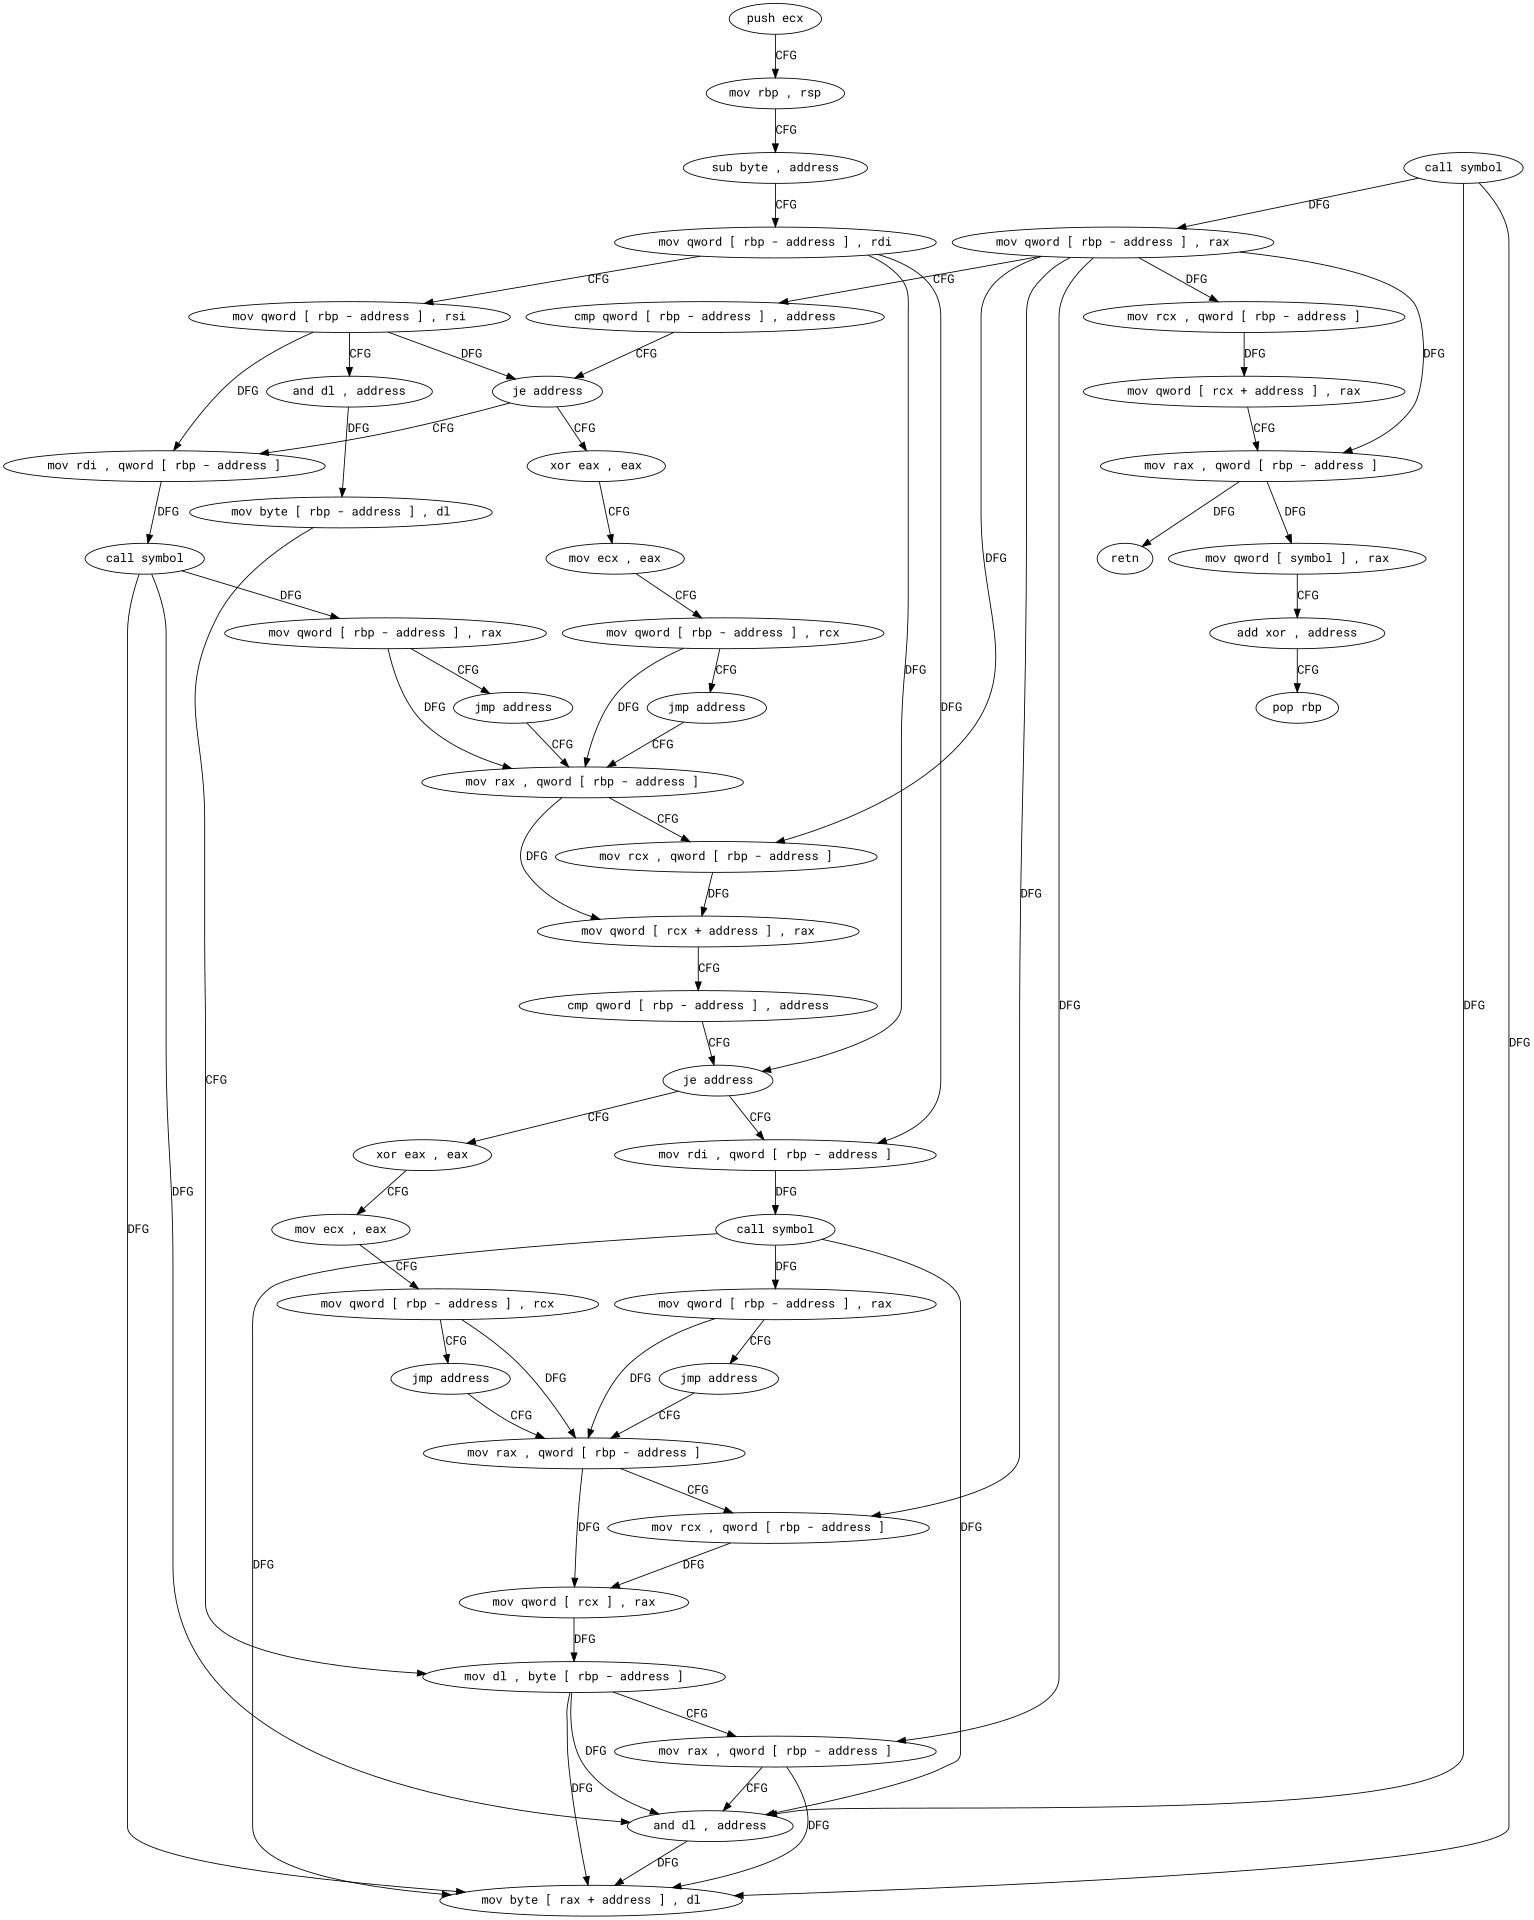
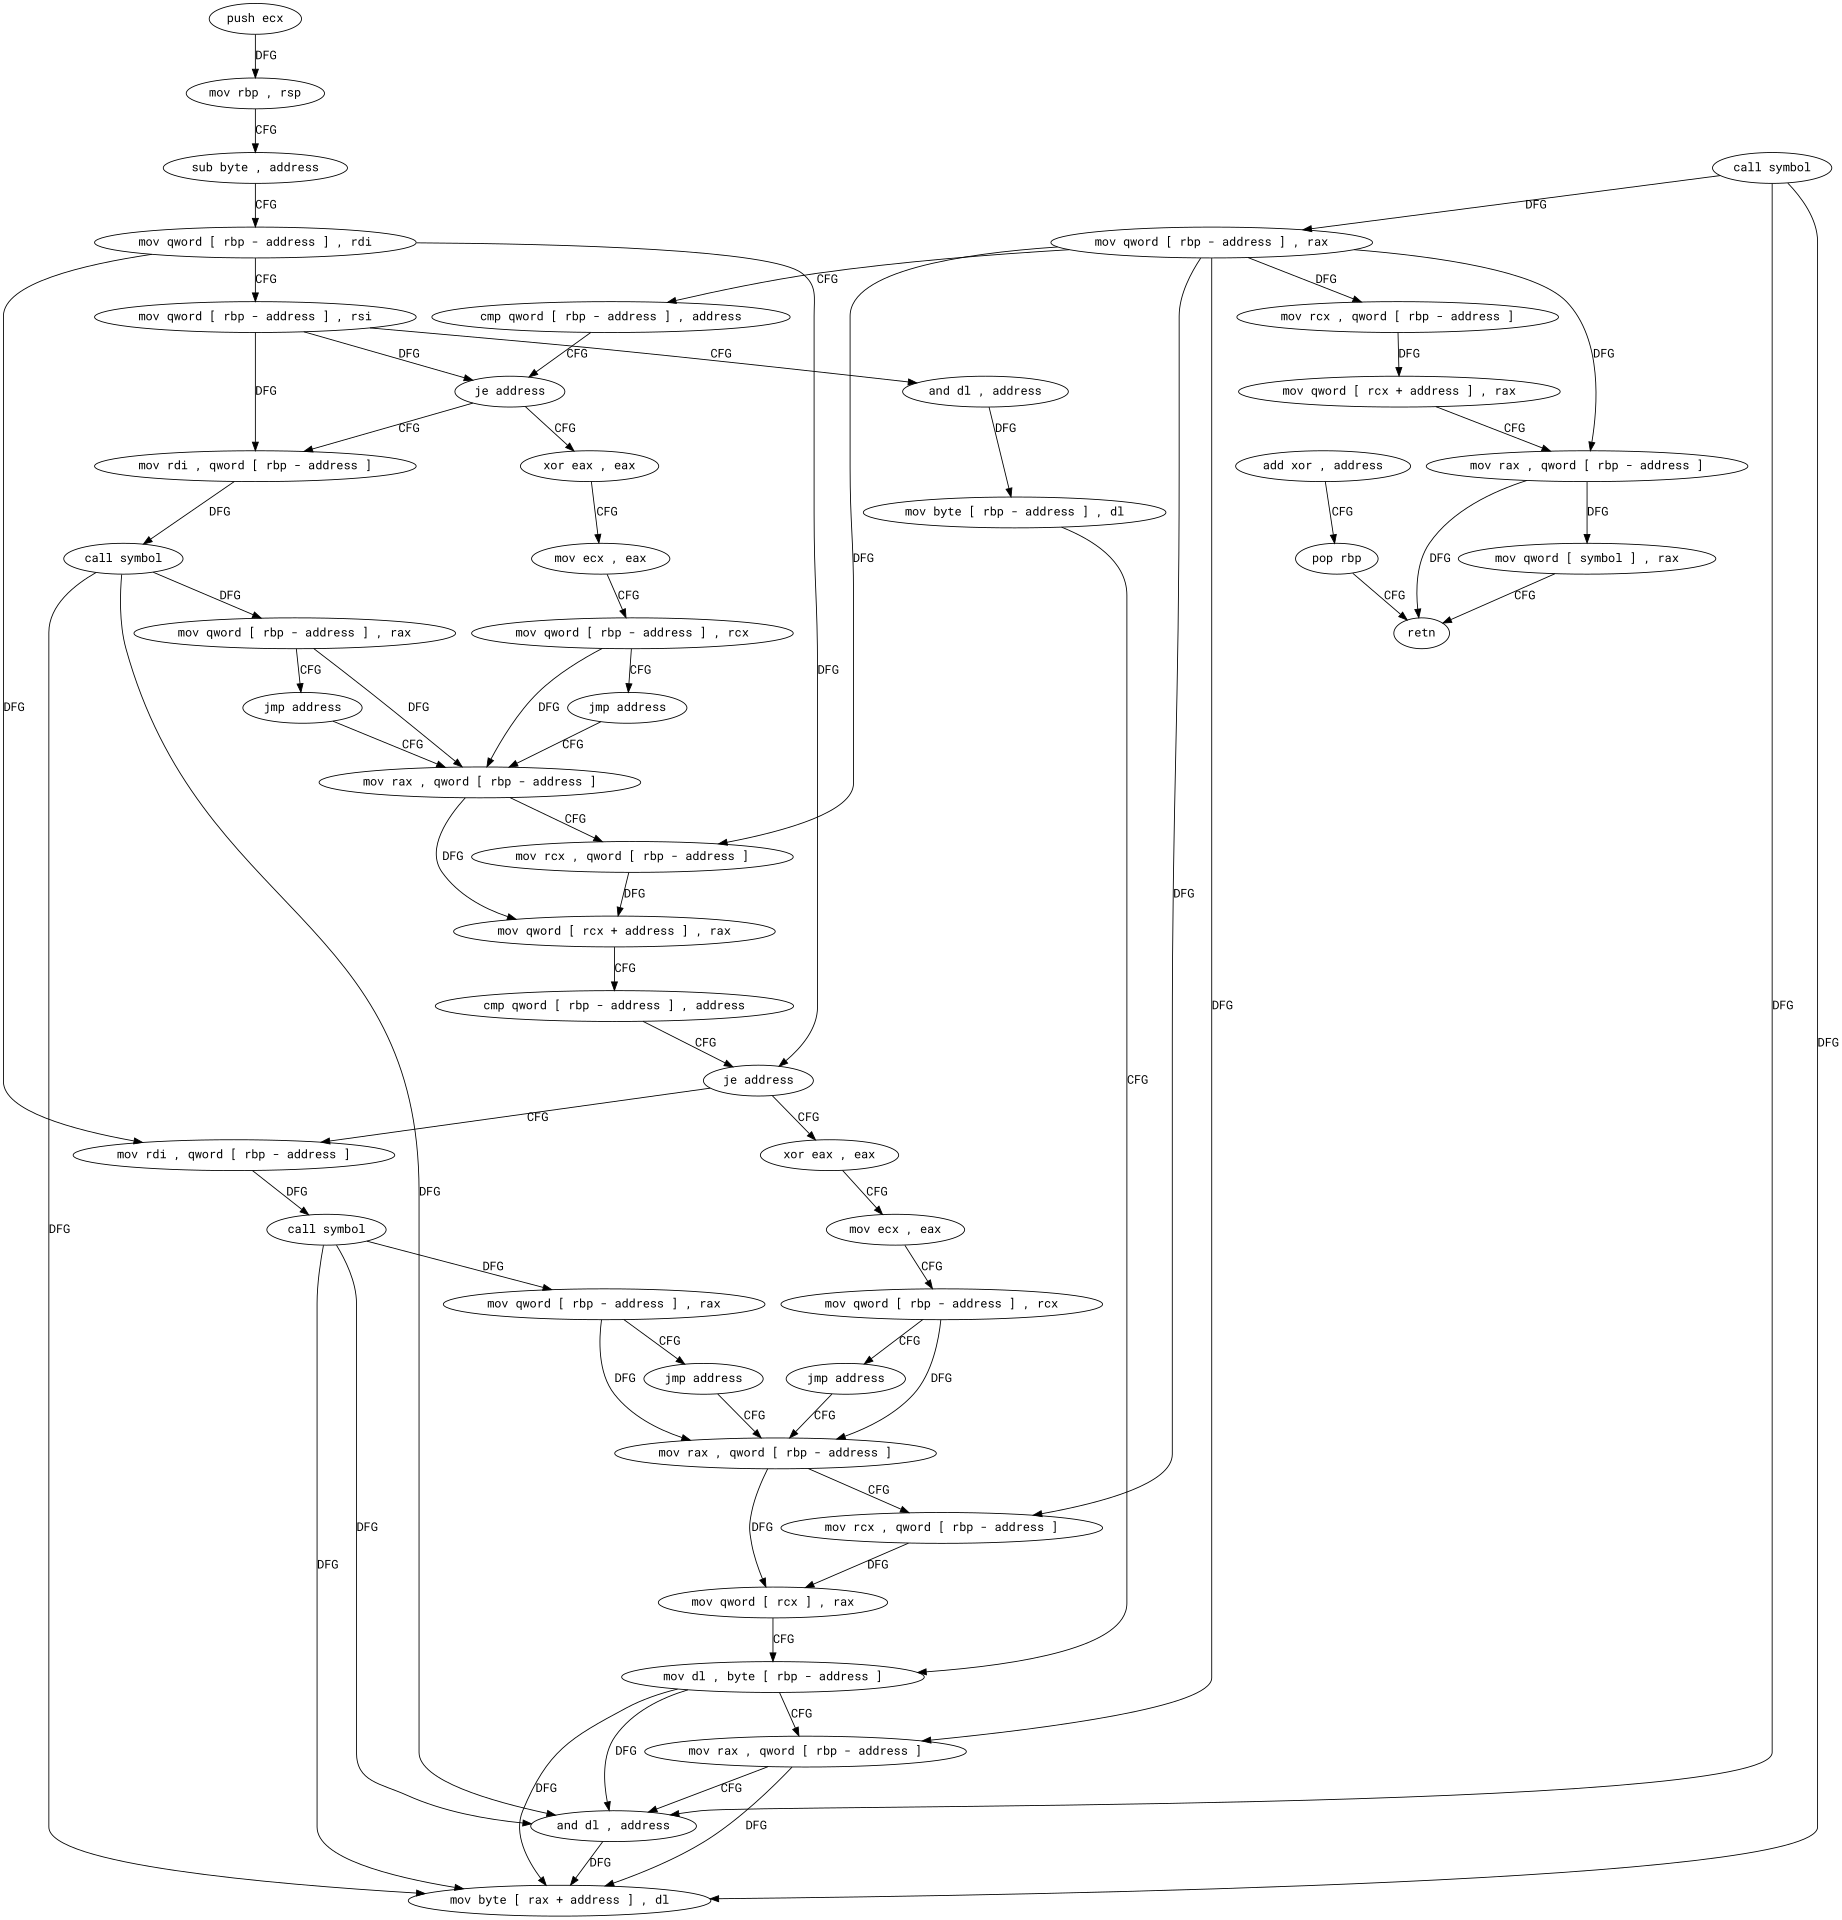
edge "push ecx" -> "mov rbp , rsp": label "CFG" -> "DFG"
edge "mov qword [ symbol ] , rax" -> "add xor , address": now "mov qword [ symbol ] , rax" -> "retn"
edge "pop rbp" -> "retn": added, label "CFG"
edge "mov qword [ rcx ] , rax" -> "mov dl , byte [ rbp - address ]": label "DFG" -> "CFG"
